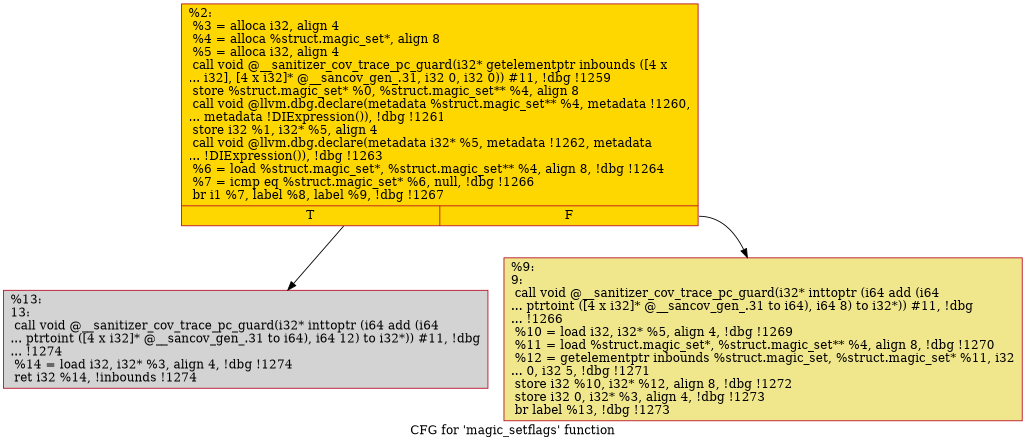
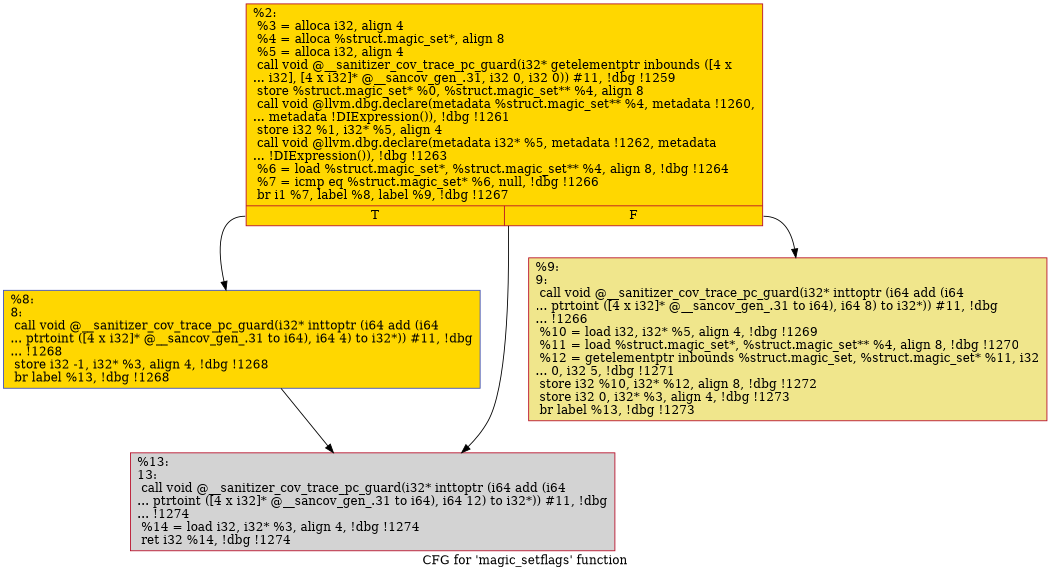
node "%8:": added
node "%13:": text "ret i32 %14, !inbounds !1274" -> "ret i32 %14, !dbg !1274"
